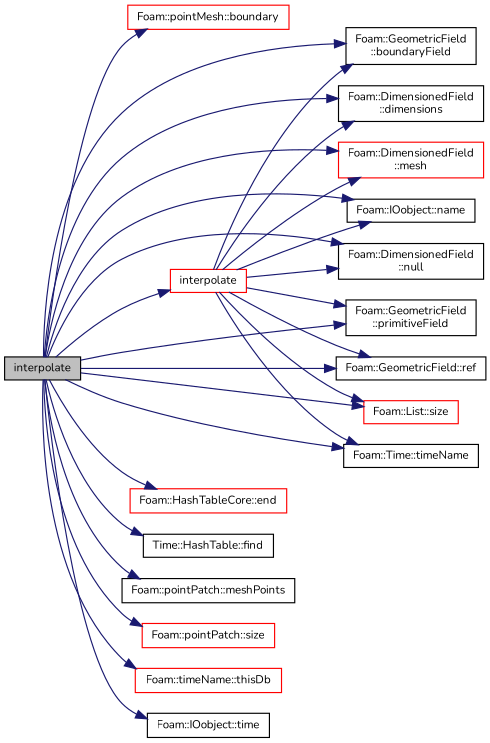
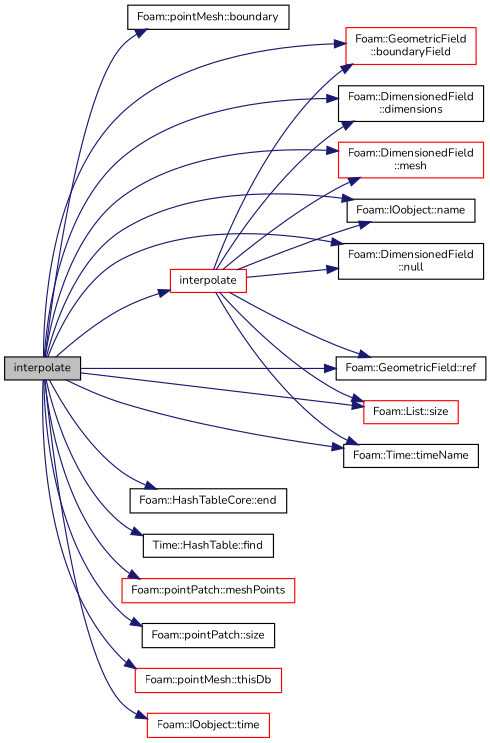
node "Foam::pointMesh::boundary": color red -> black
node "Foam::GeometricField ::boundaryField": color black -> red
node "Foam::GeometricField ::primitiveField": removed
node "Foam::HashTableCore::end": color red -> black
node "Foam::pointPatch::meshPoints": color black -> red
node "Foam::pointPatch::size": color red -> black
node "Foam::timeName::thisDb": label "Foam::timeName::thisDb" -> "Foam::pointMesh::thisDb"
node "Foam::IOobject::time": color black -> red
